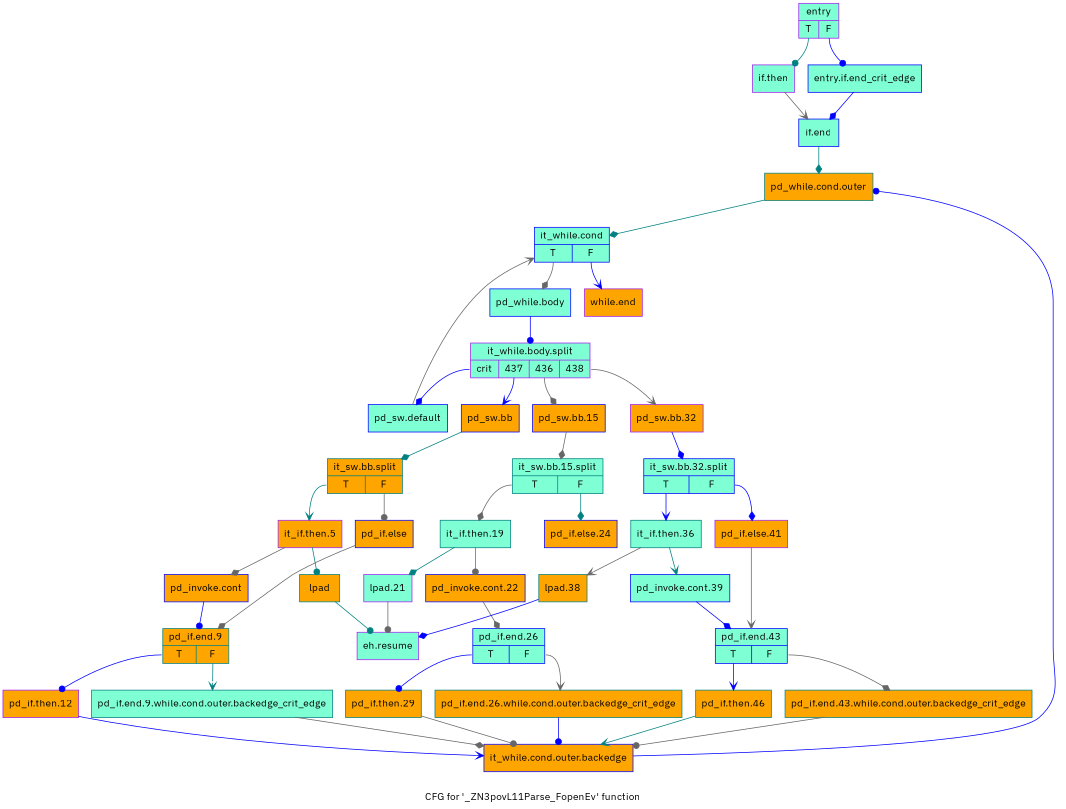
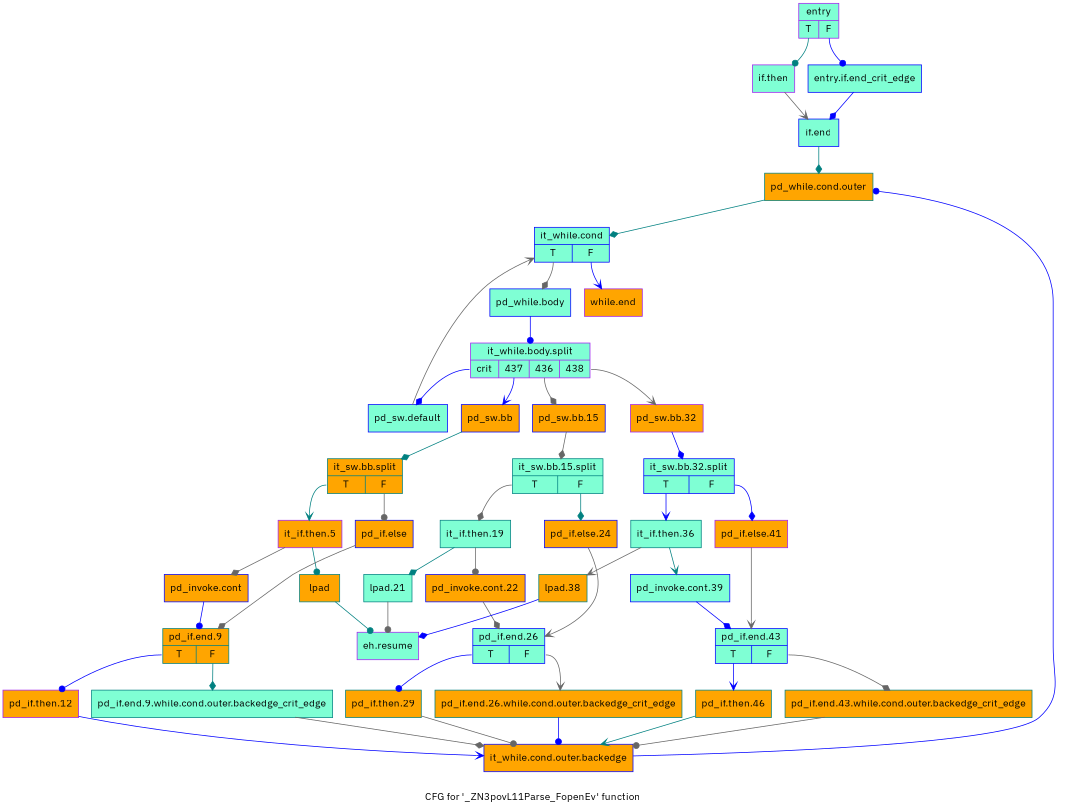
node "lpad.21": color purple -> teal
edge "pd_if.else.24" -> "pd_if.end.26": added
edge "pd_if.end.9" -> "pd_if.end.9.while.cond.outer.backedge_crit_edge": arrowhead vee -> diamond
